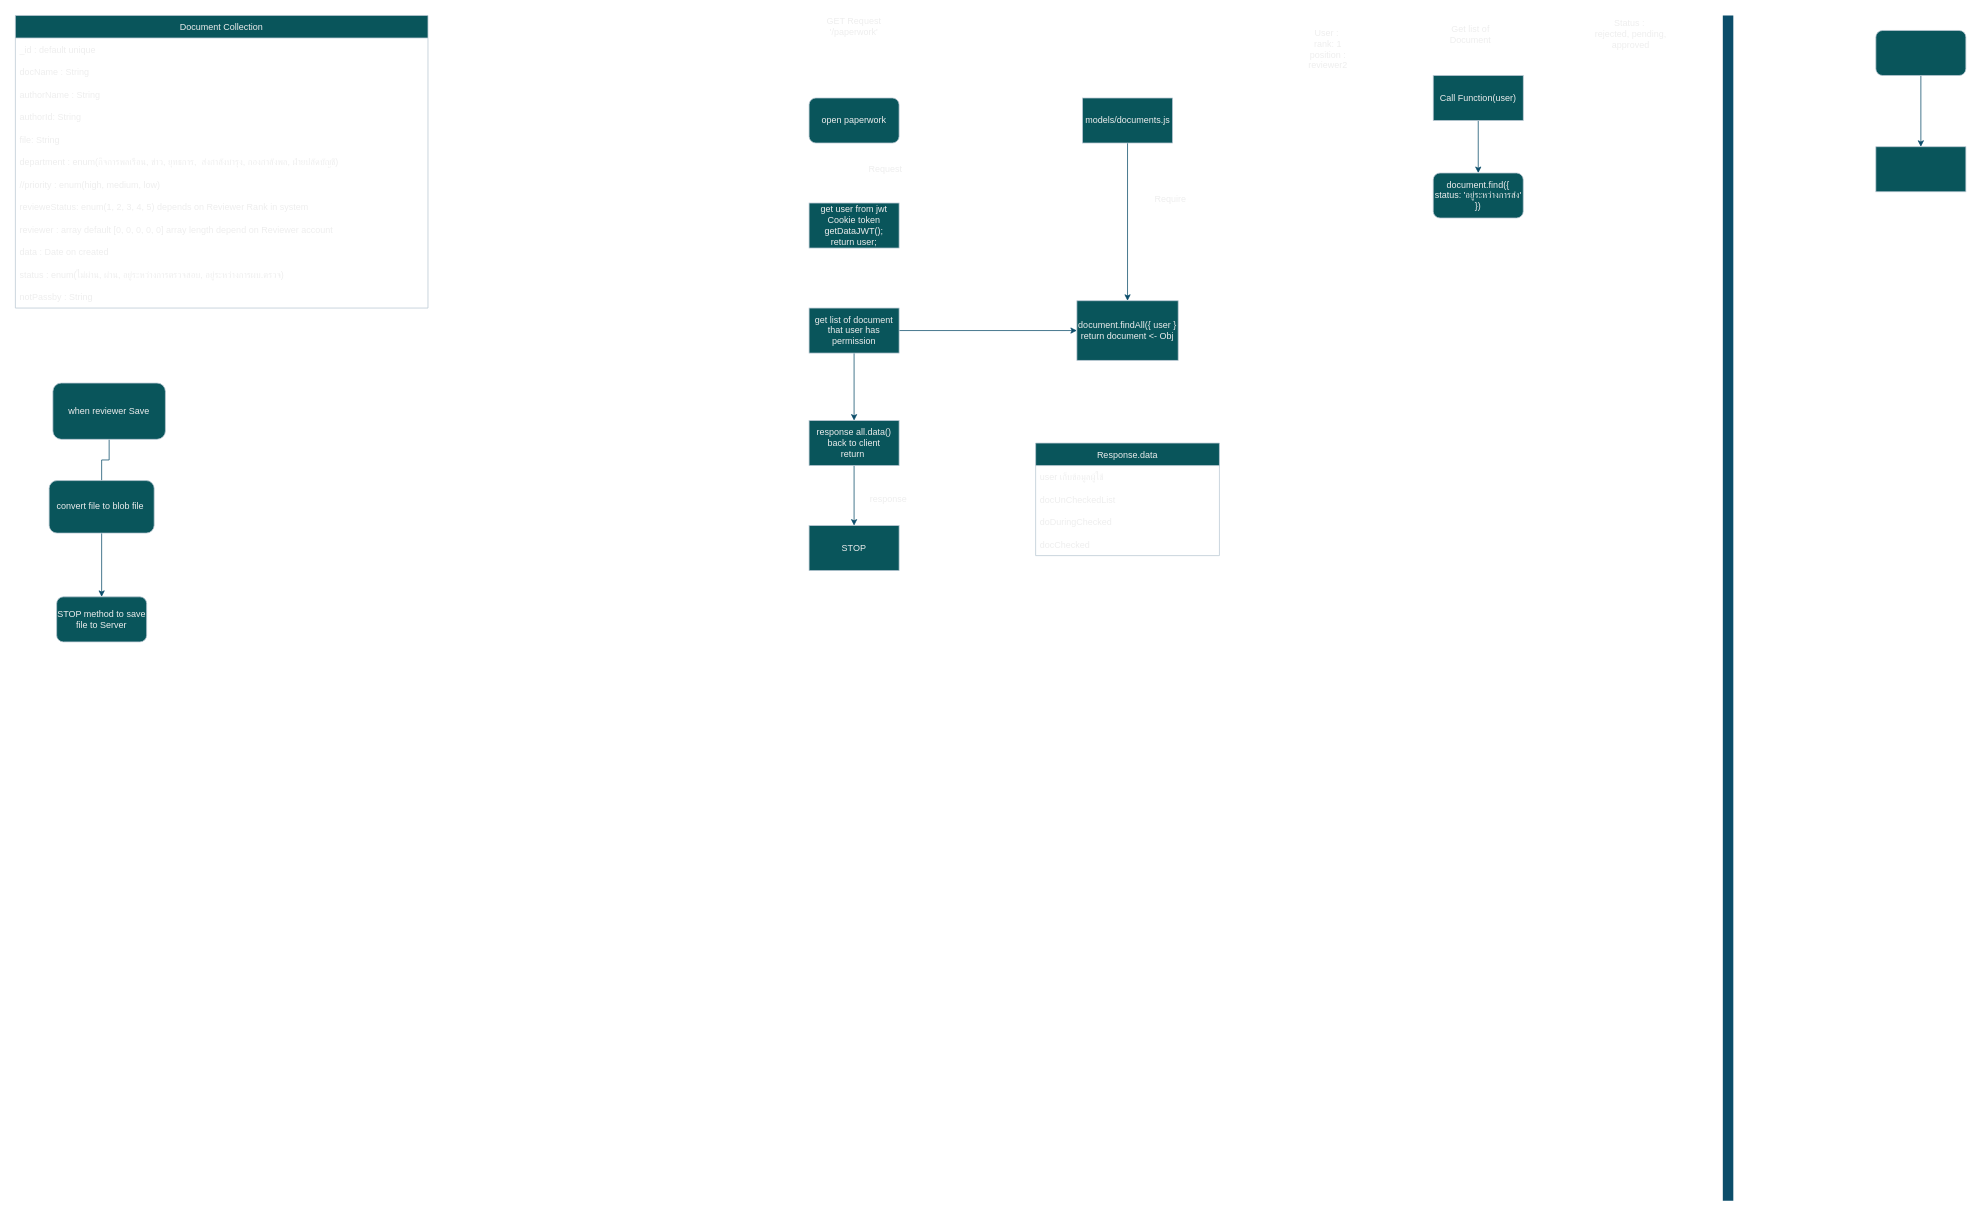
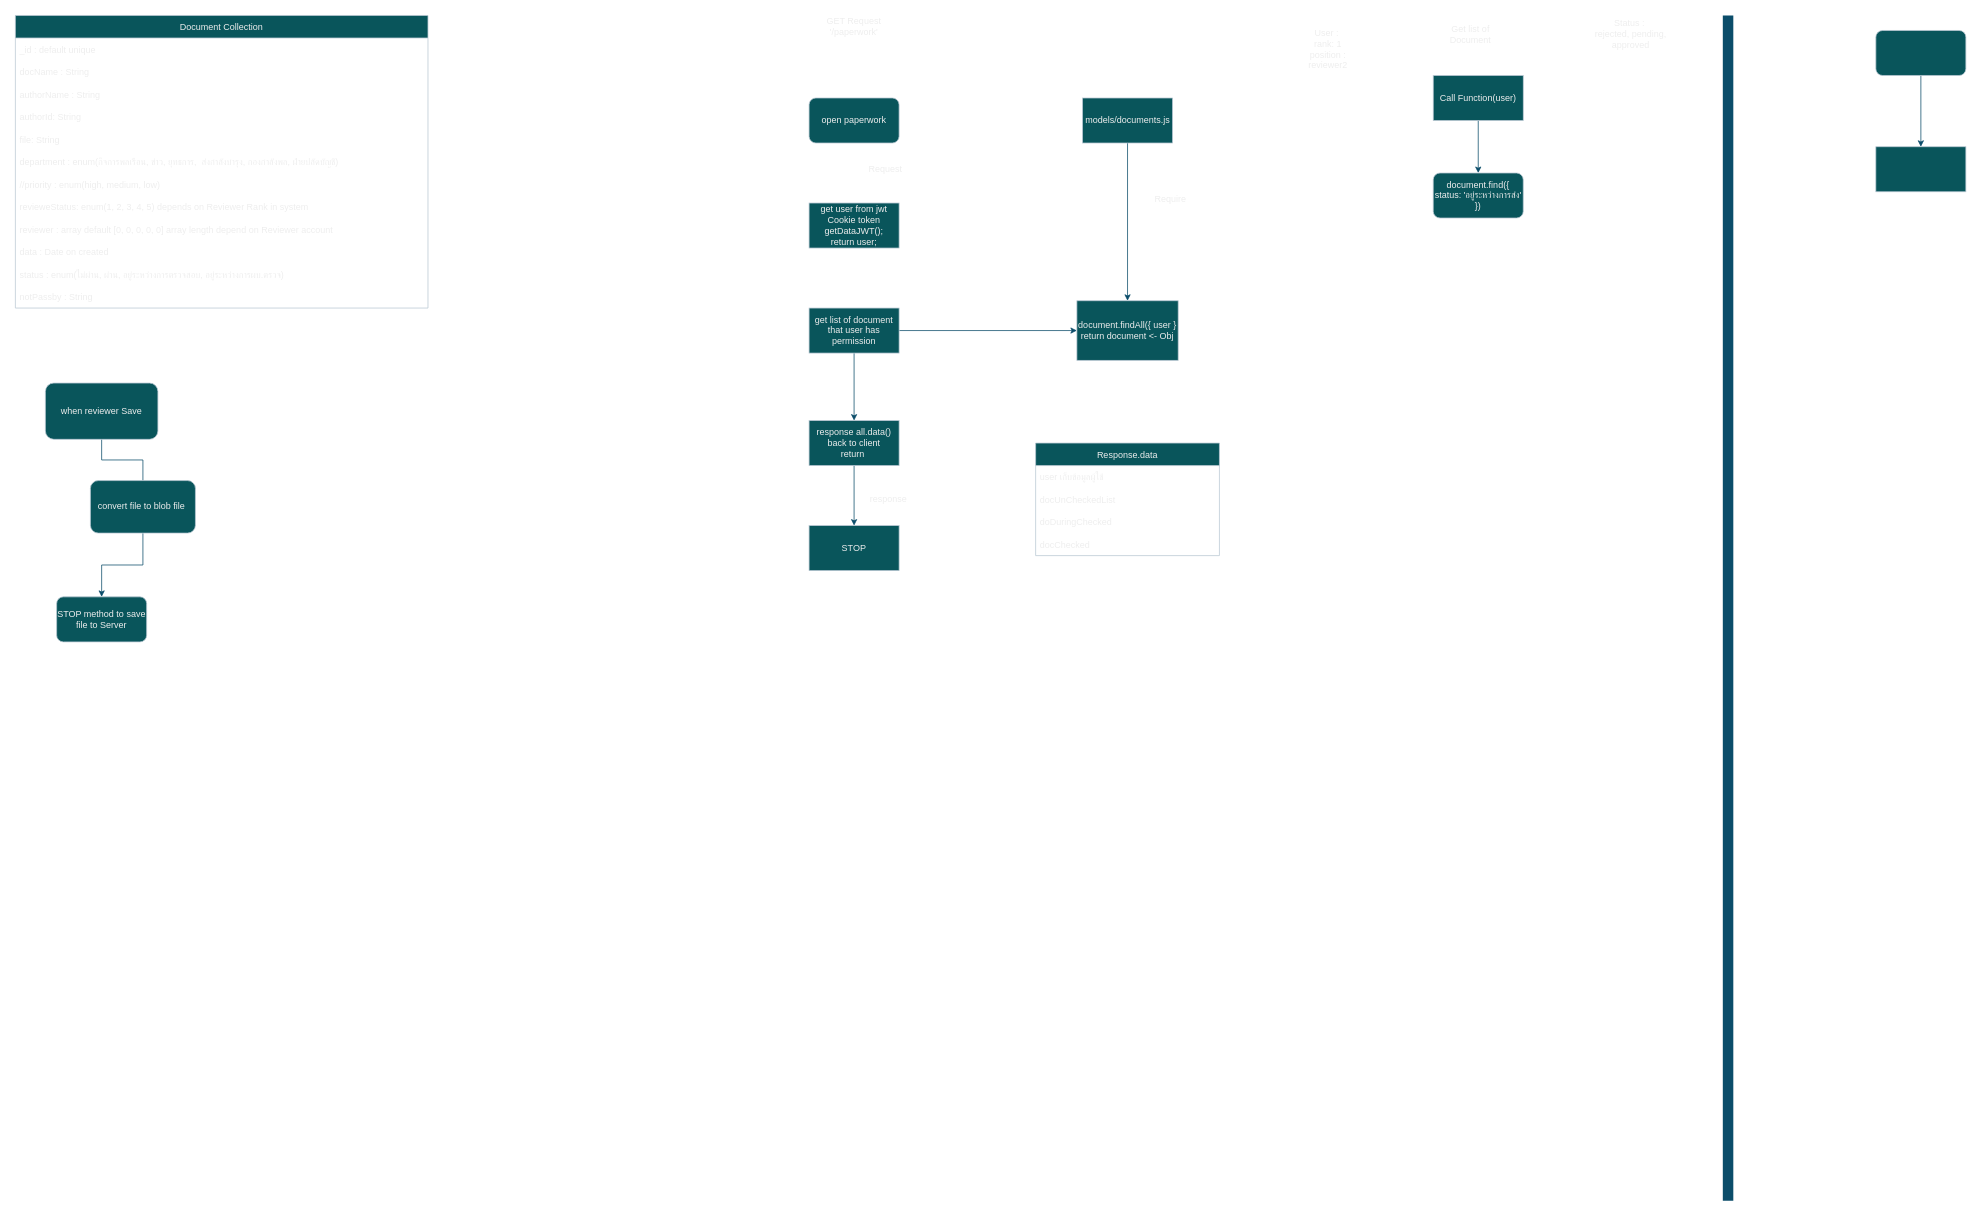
node "when reviewer Save": moved (109, 411) -> (102, 411)
node "convert file to blob file": moved (102, 507) -> (143, 507)
